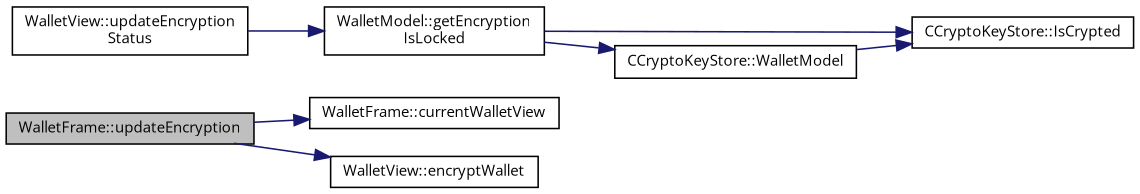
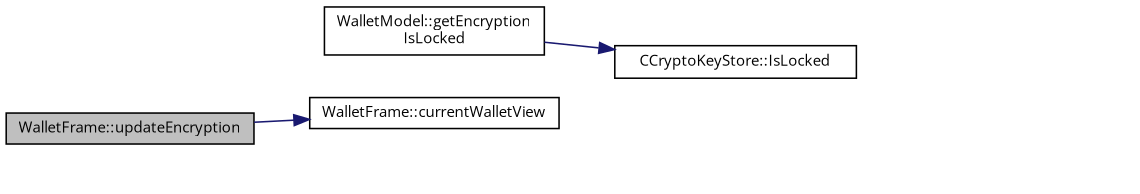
node "WalletView::updateEncryption Status": removed
node "CCryptoKeyStore::IsCrypted": removed
node "CCryptoKeyStore::WalletModel": label "CCryptoKeyStore::WalletModel" -> "CCryptoKeyStore::IsLocked"
node "WalletView::encryptWallet": removed
